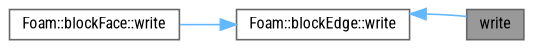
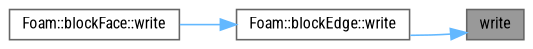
edge "write" -> "Foam::blockEdge::write": reversed
